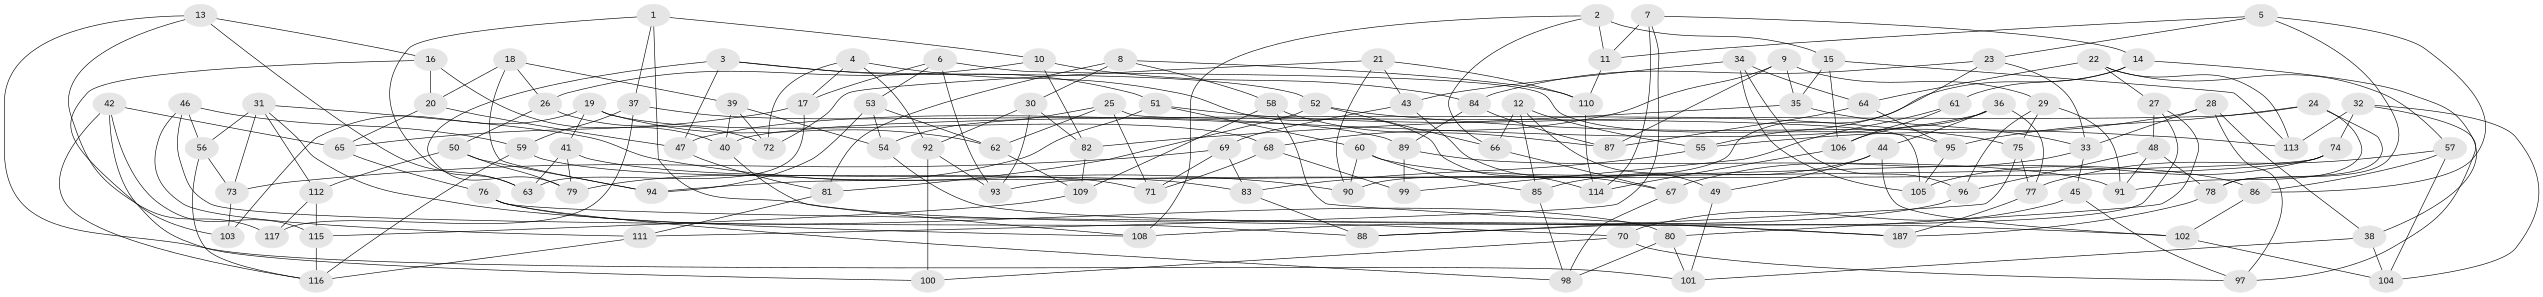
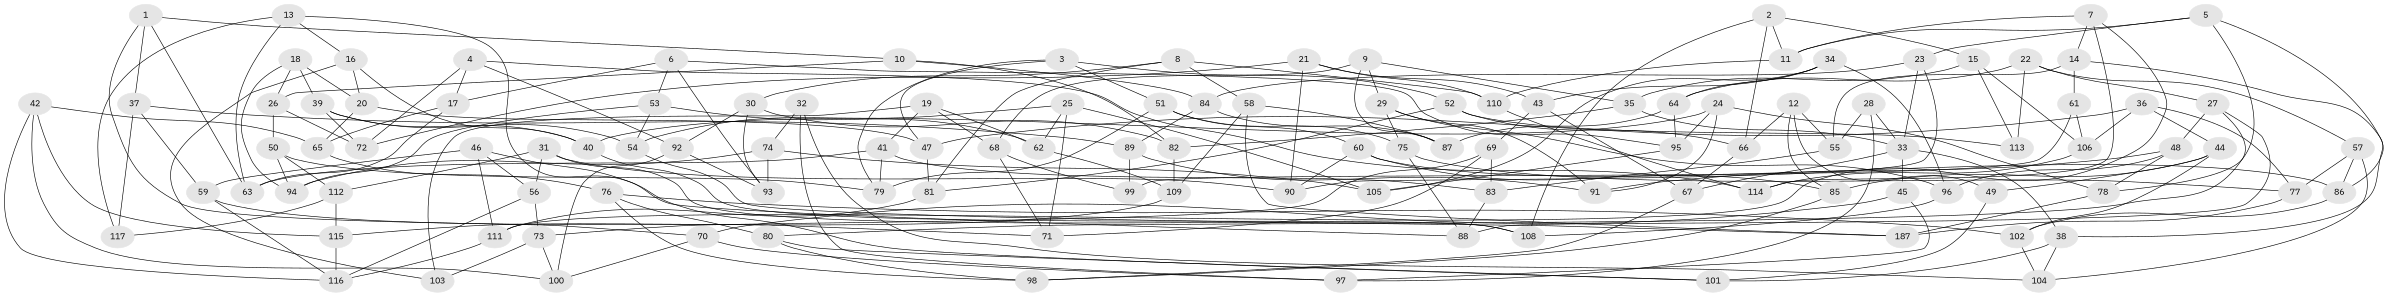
edge "32" -- "113": removed
edge "31" -- "73": now "100" -- "73"
edge "28" -- "38": now "33" -- "38"
